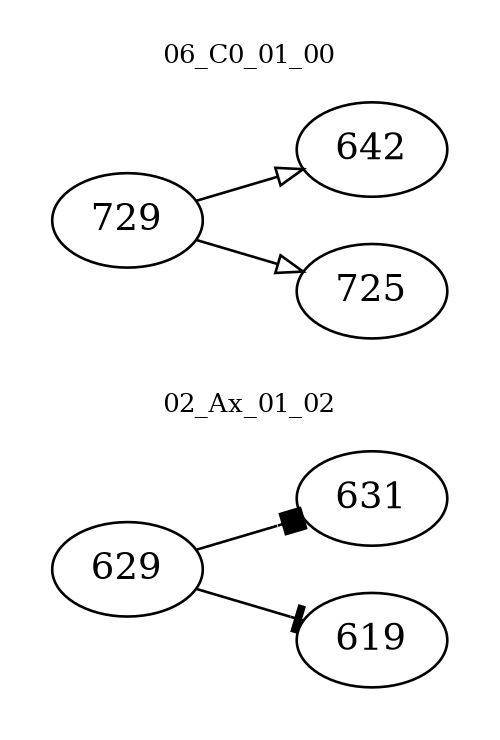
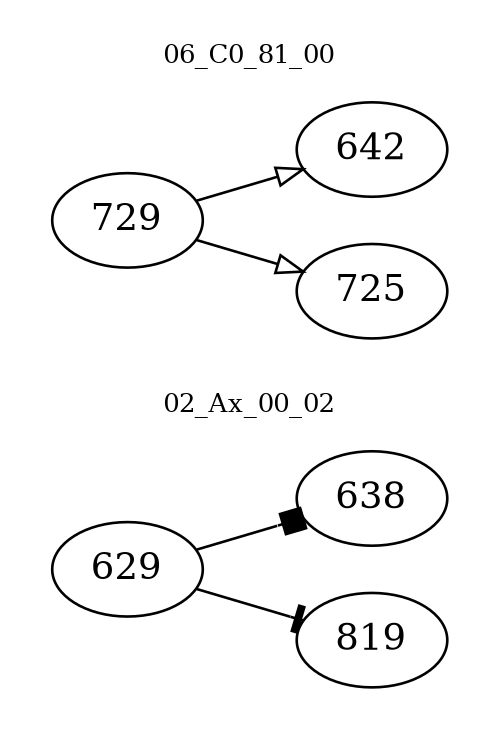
cluster "06_C0_01_00": label "06_C0_01_00" -> "06_C0_81_00"
cluster "02_Ax_01_02": label "02_Ax_01_02" -> "02_Ax_00_02"
node "631": label "631" -> "638"
node "619": label "619" -> "819"
